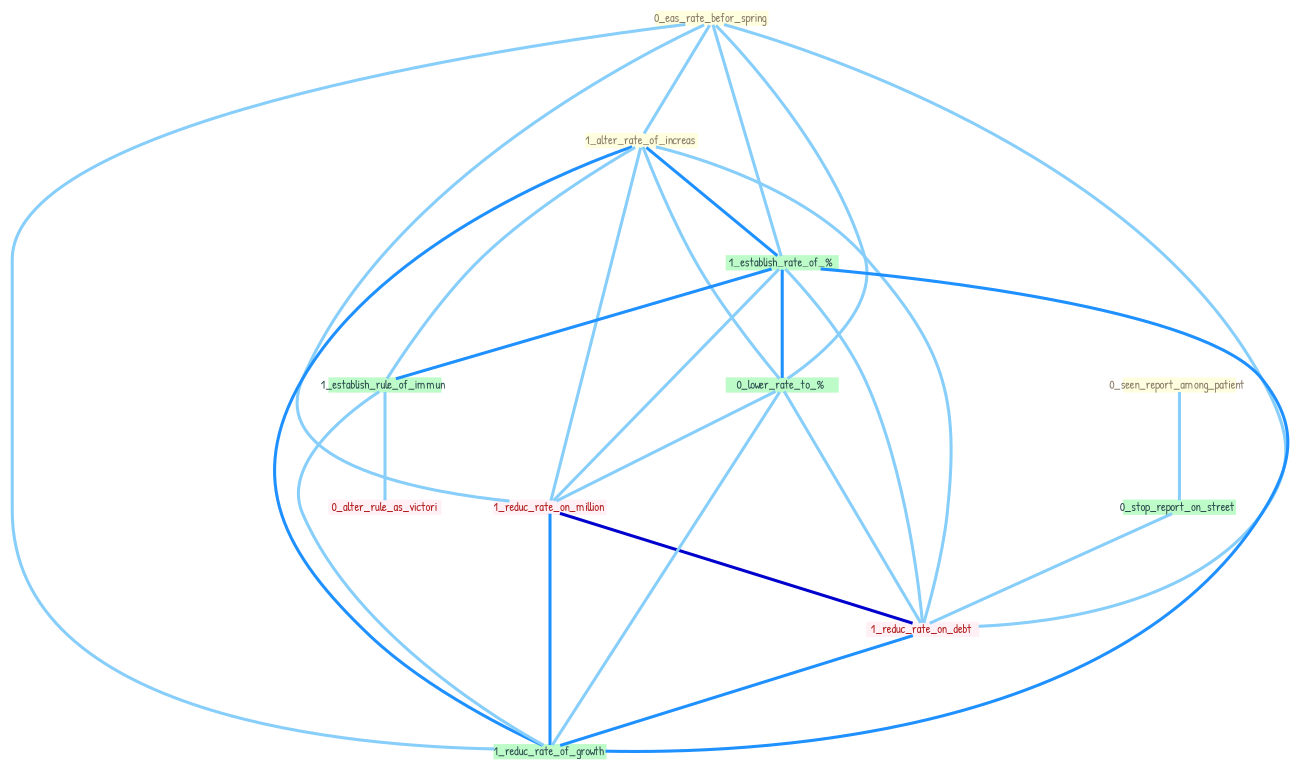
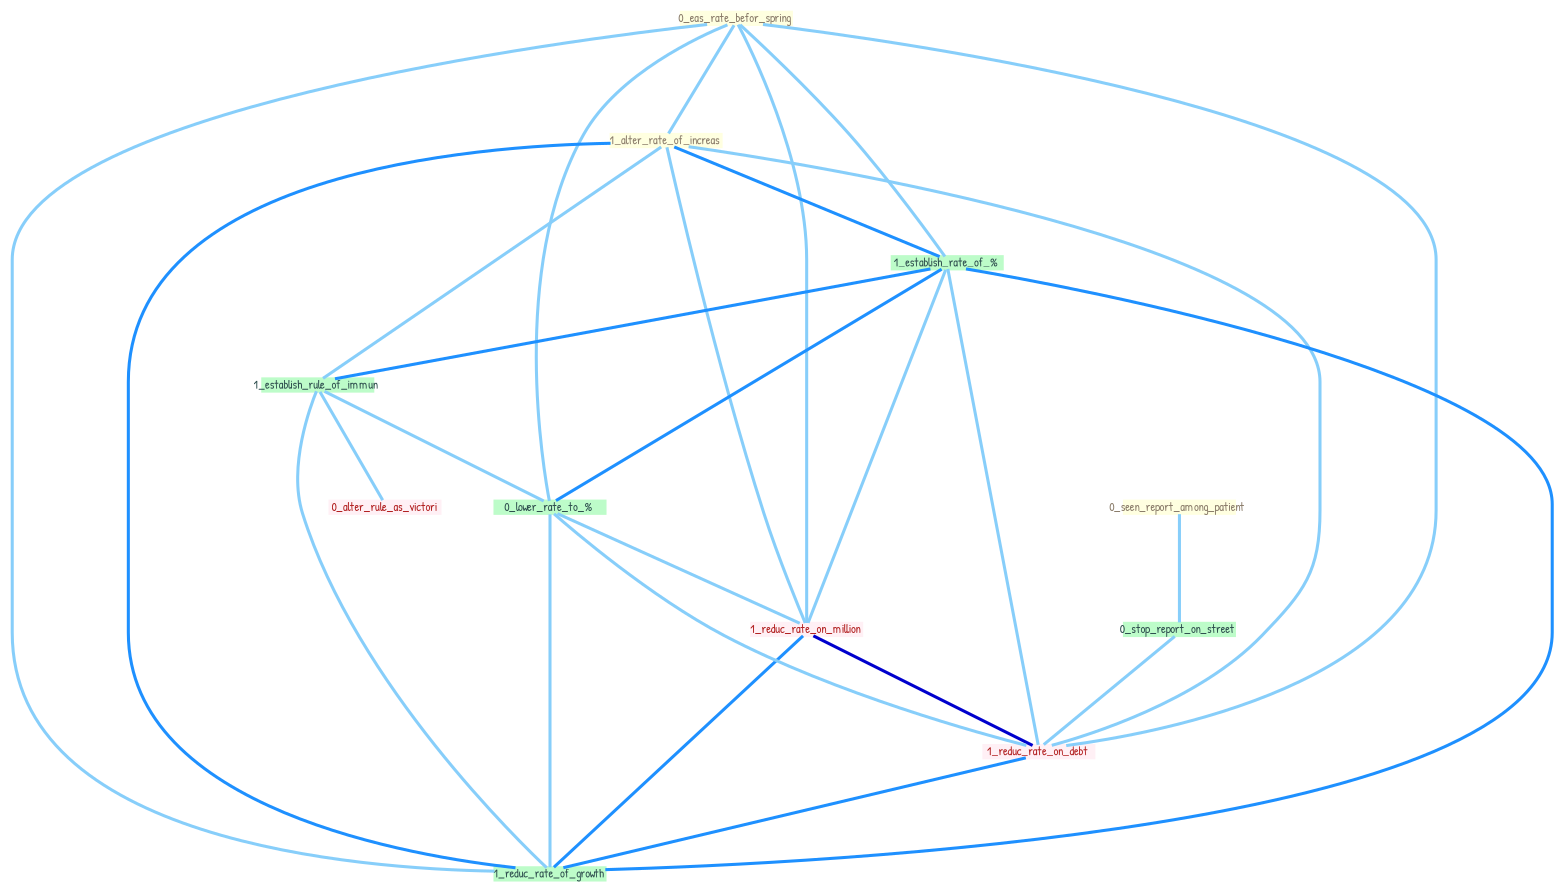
edge "1_alter_rate_of_increas" -- "0_lower_rate_to_%": now "1_establish_rule_of_immun" -- "0_lower_rate_to_%"
